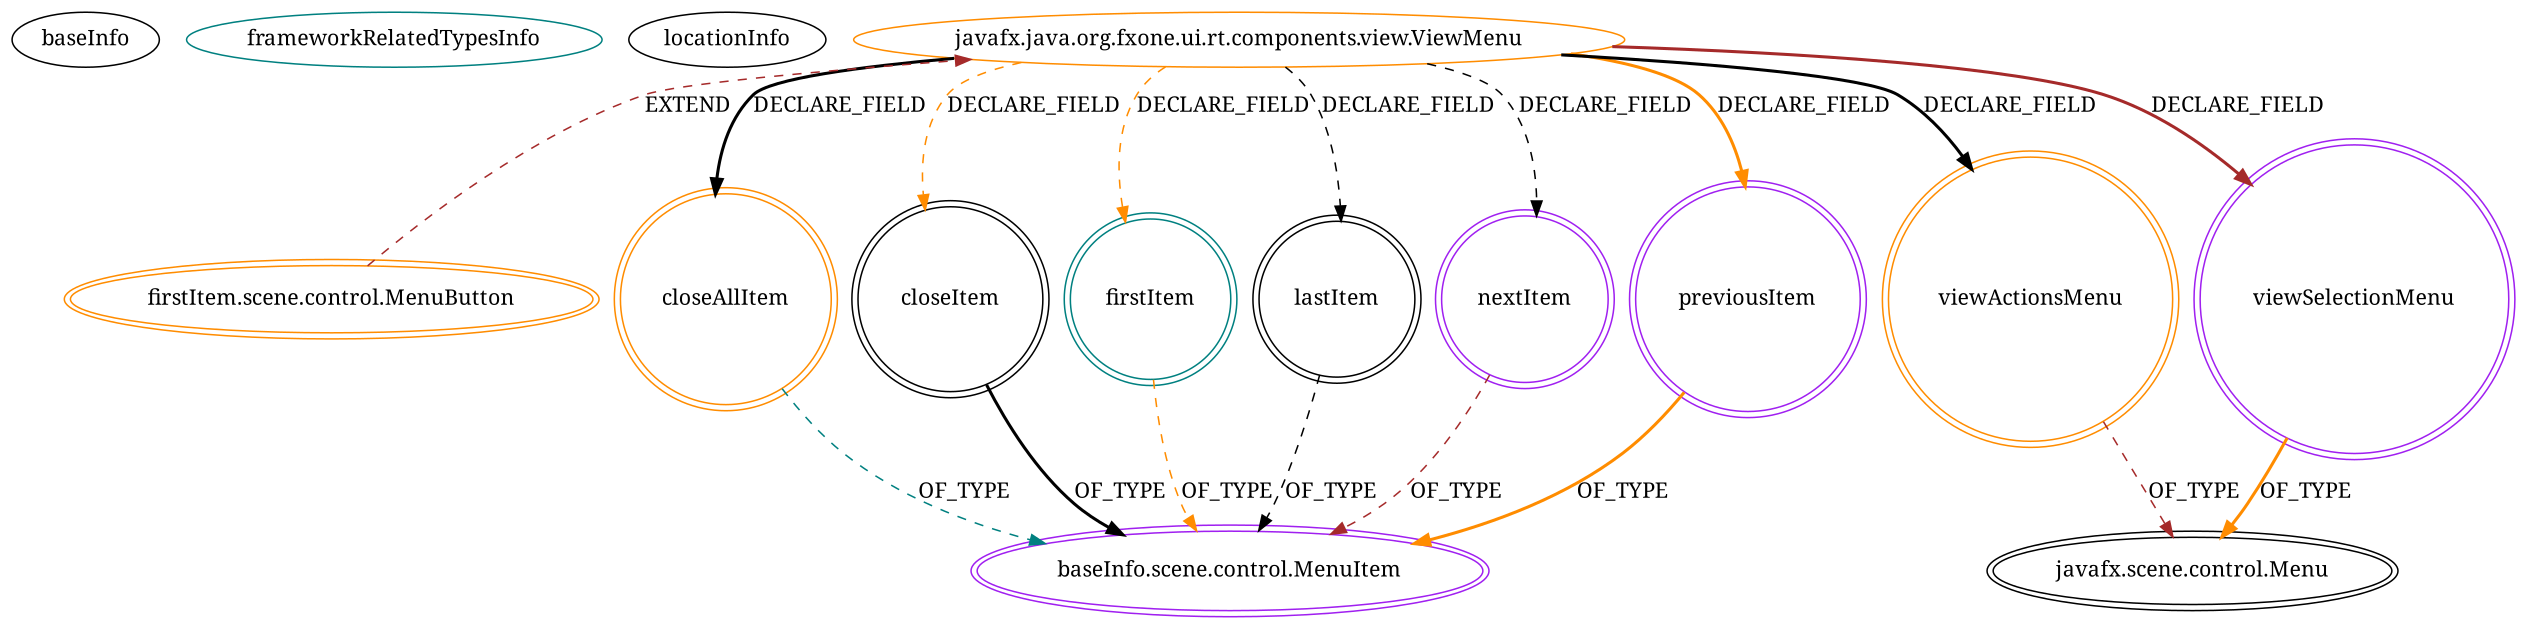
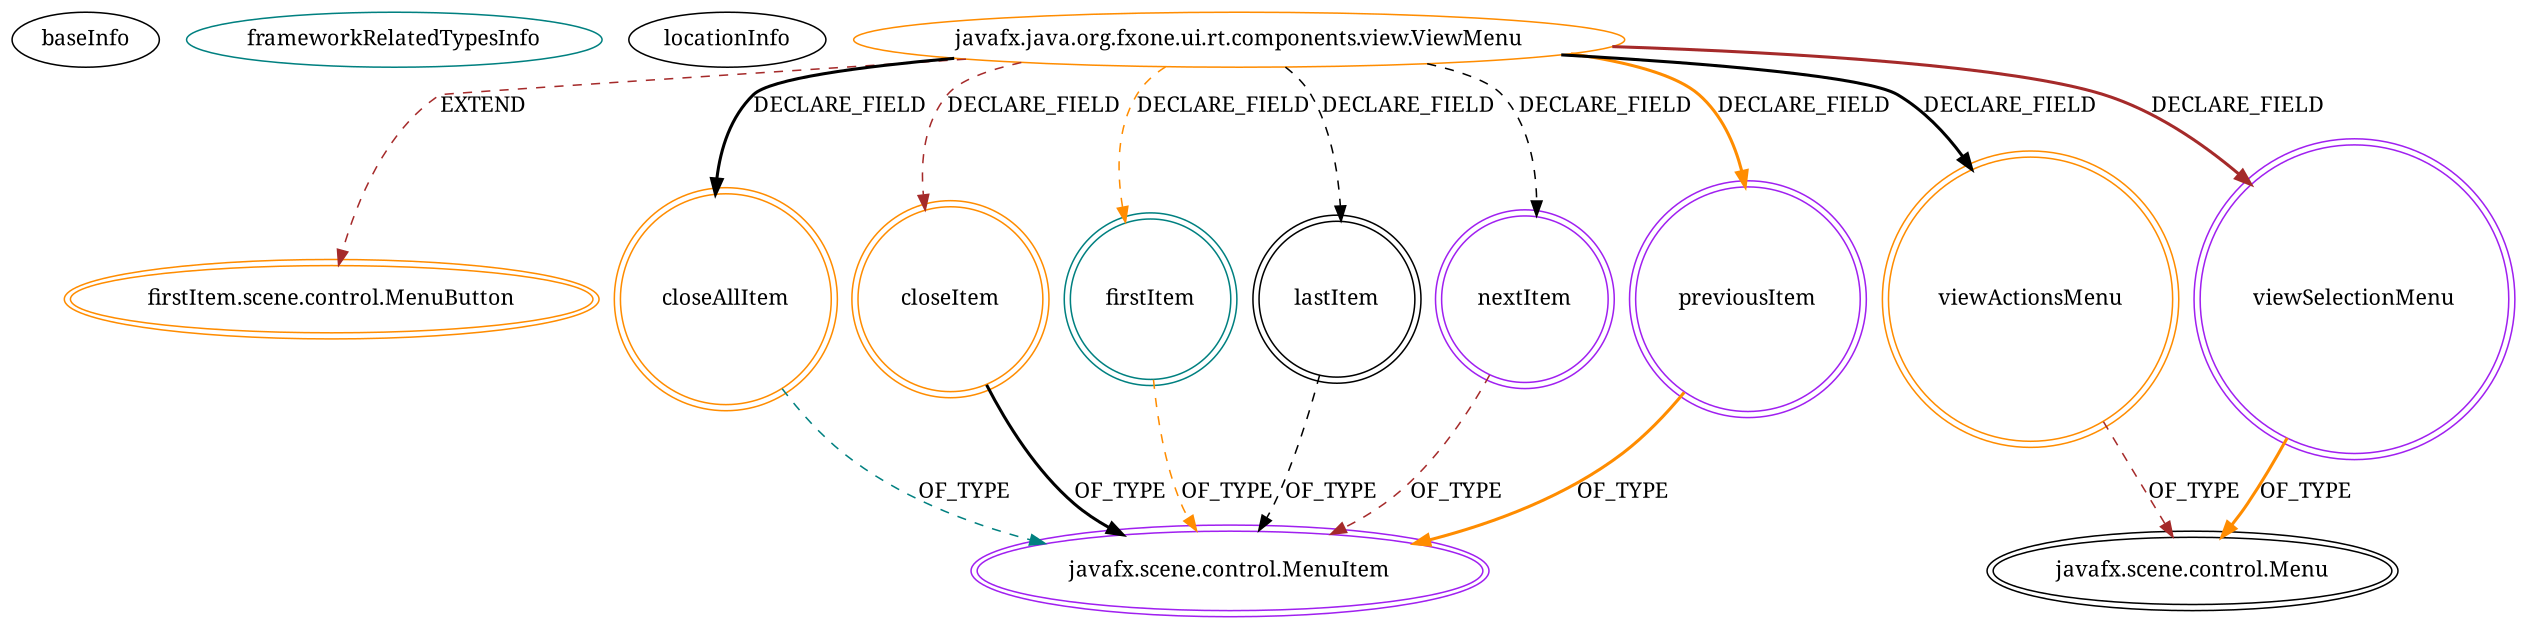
edge "firstItem.scene.control.MenuButton" -> "javafx.java.org.fxone.ui.rt.components.view.ViewMenu": reversed
edge "javafx.java.org.fxone.ui.rt.components.view.ViewMenu" -> "closeItem": color darkorange -> brown
node "closeItem": color black -> darkorange
node "baseInfo.scene.control.MenuItem": label "baseInfo.scene.control.MenuItem" -> "javafx.scene.control.MenuItem"
